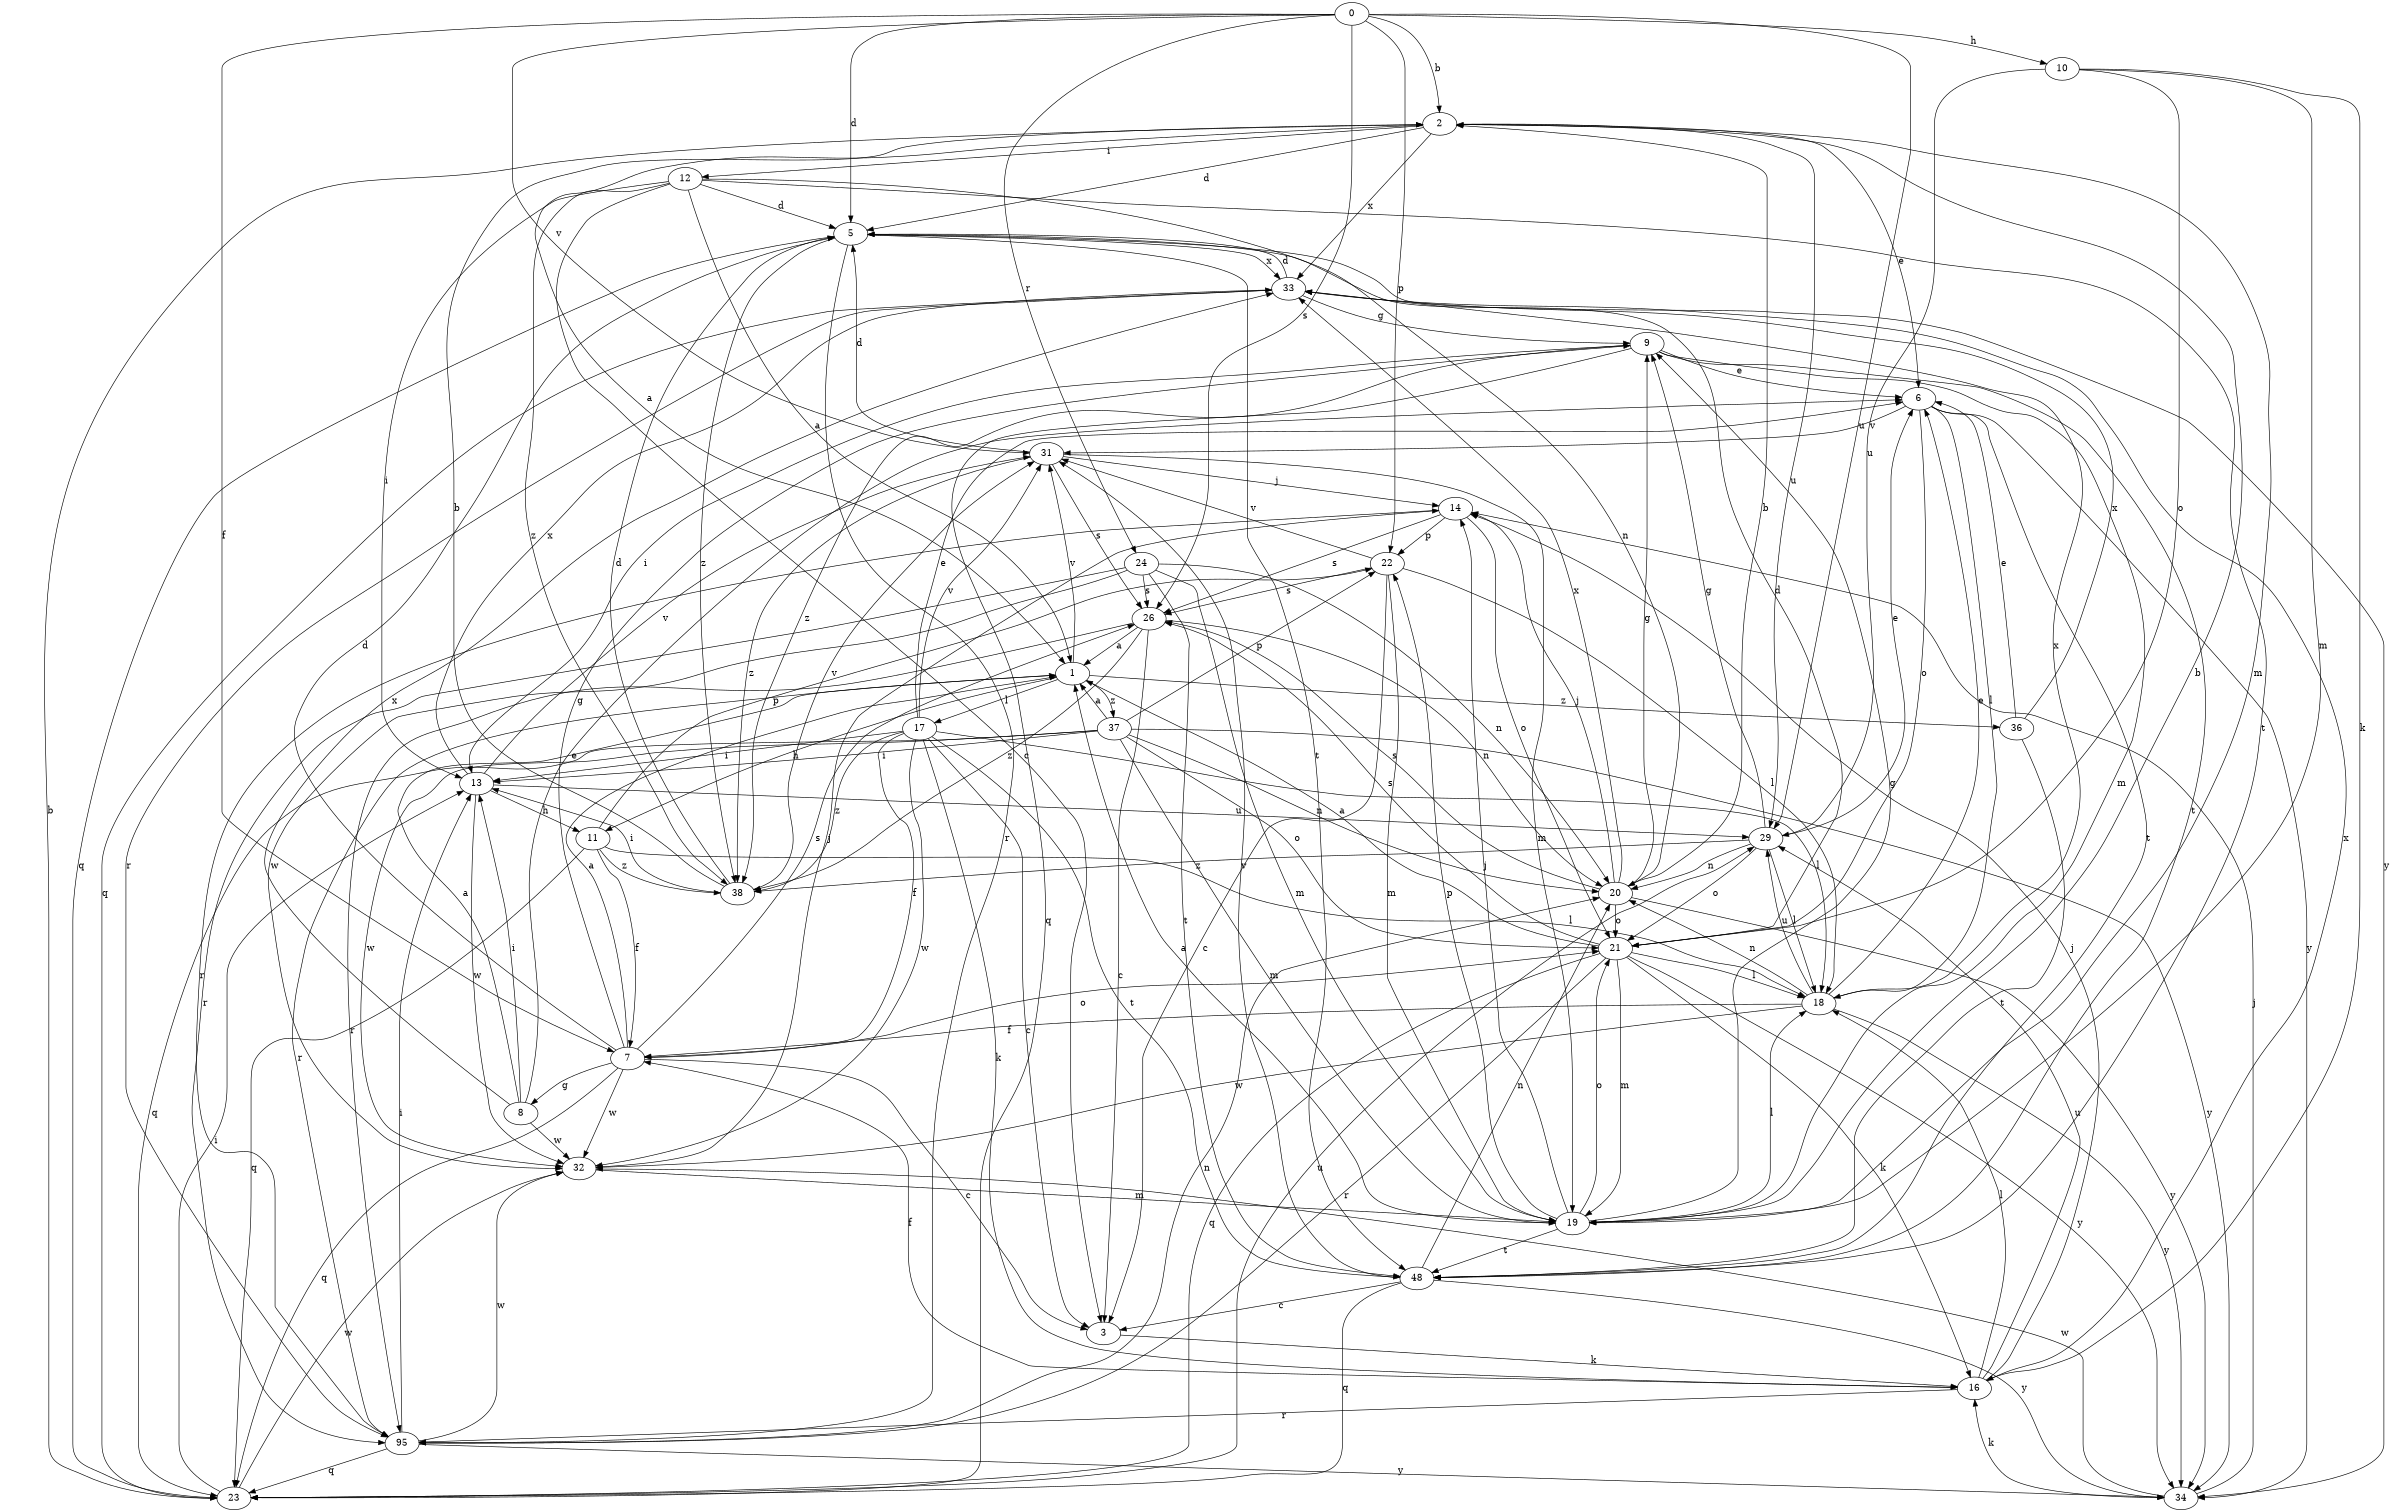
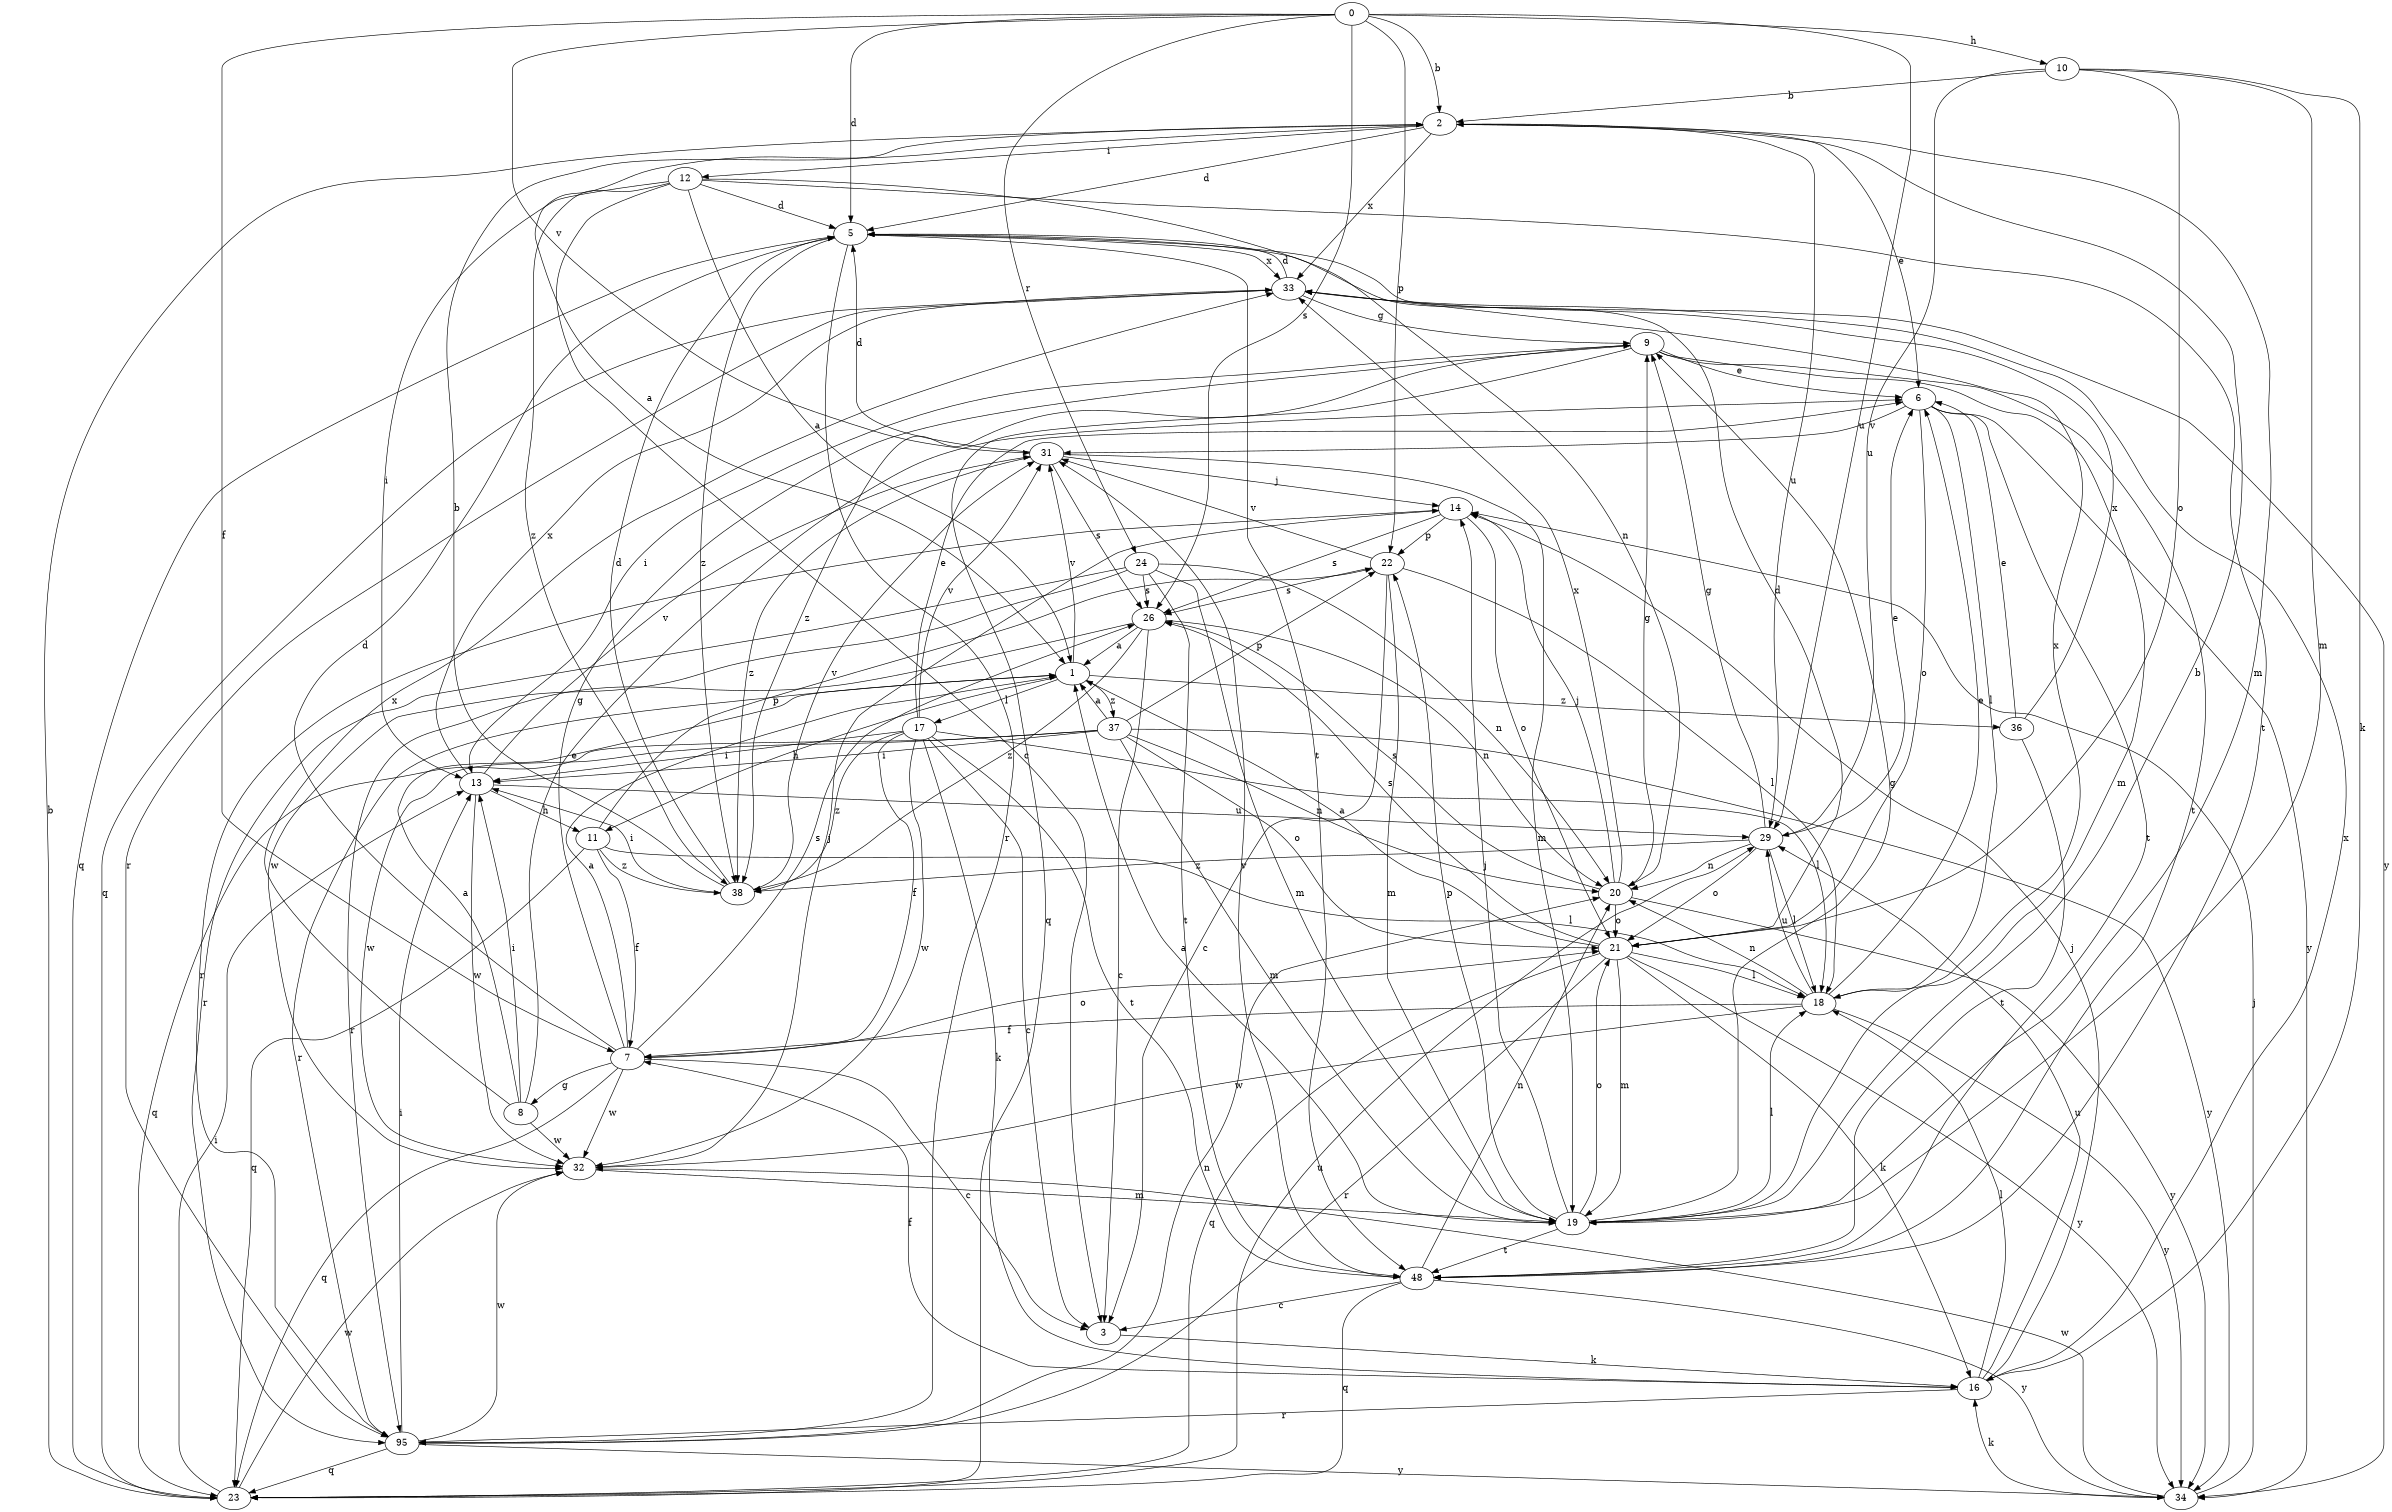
edge "20" -> "2": now "10" -> "2"
